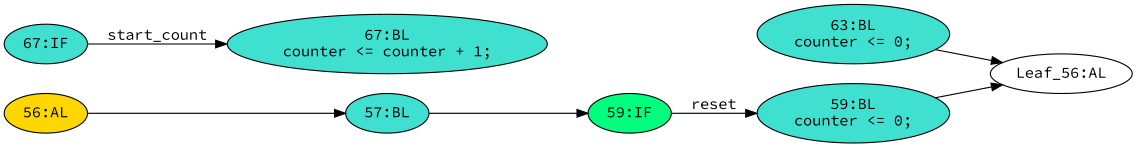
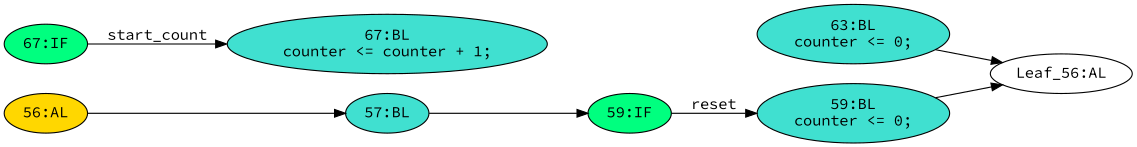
node "67:IF": fillcolor turquoise -> springgreen
